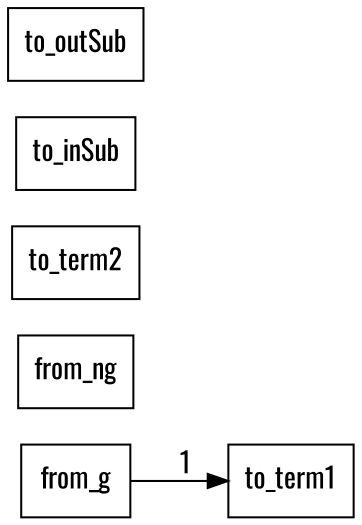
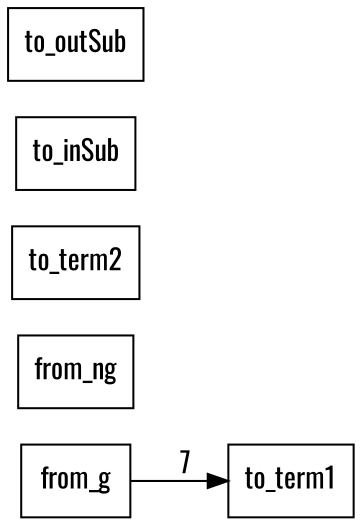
edge "from_g" -> "to_term1": label "1" -> "7"
